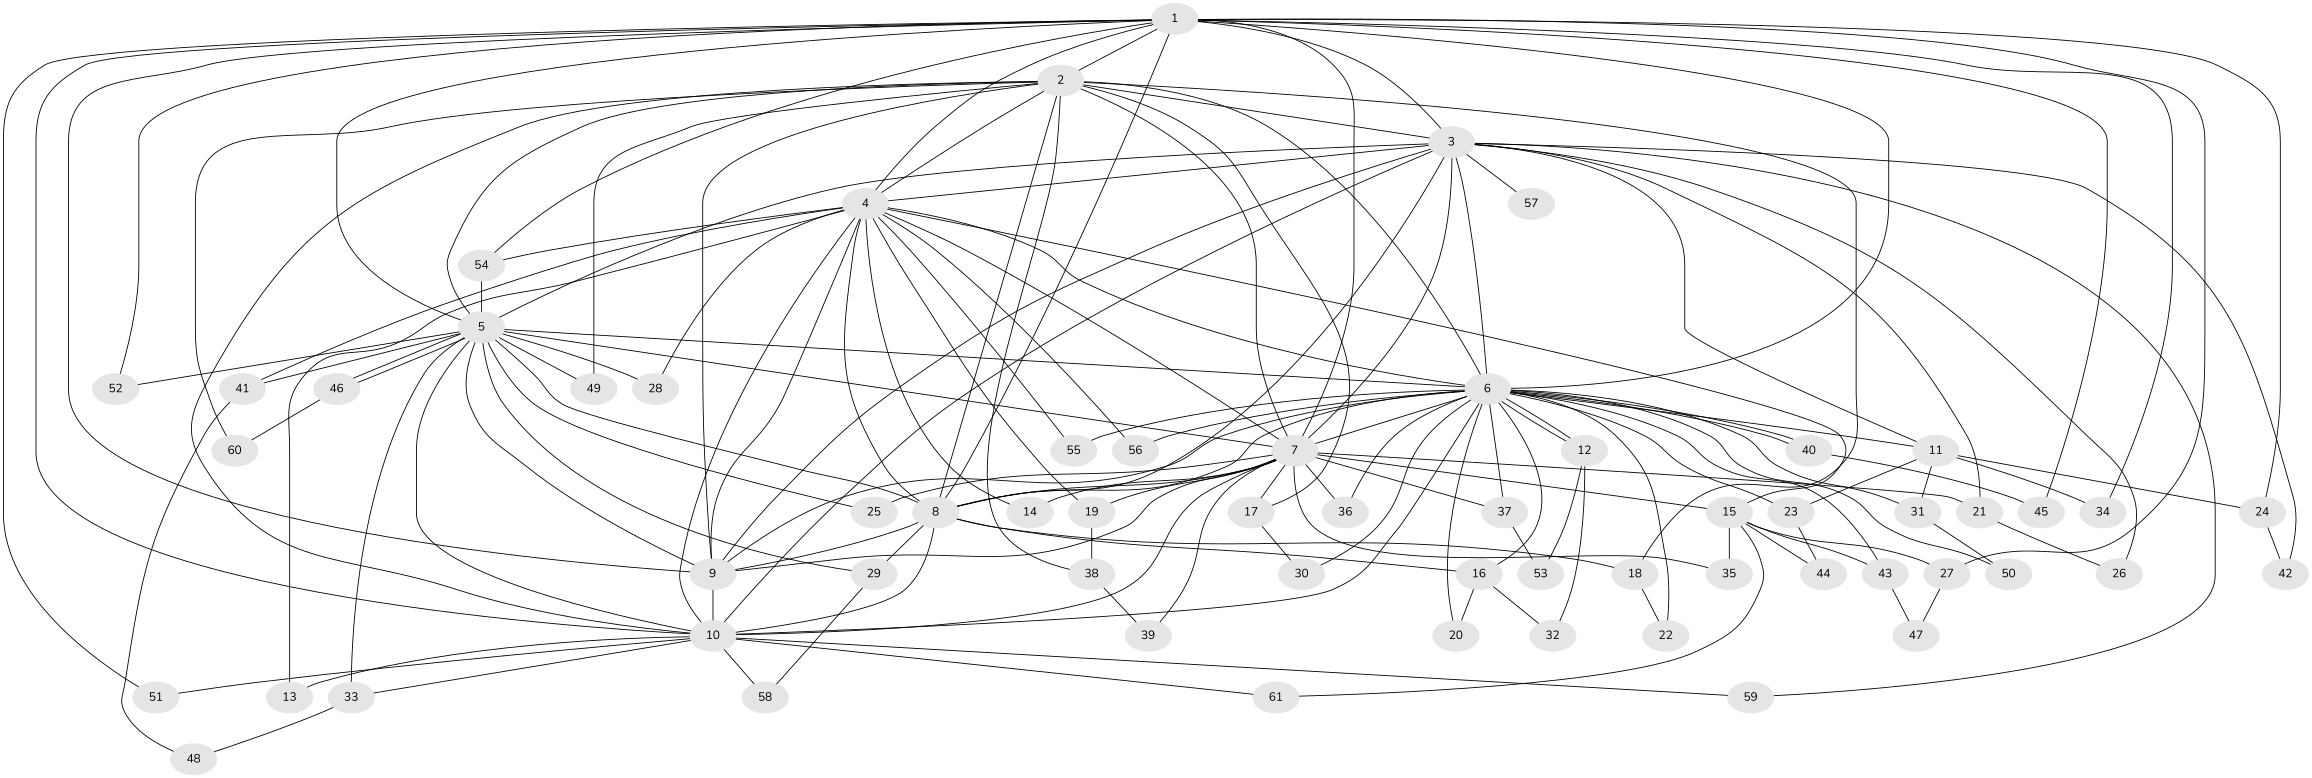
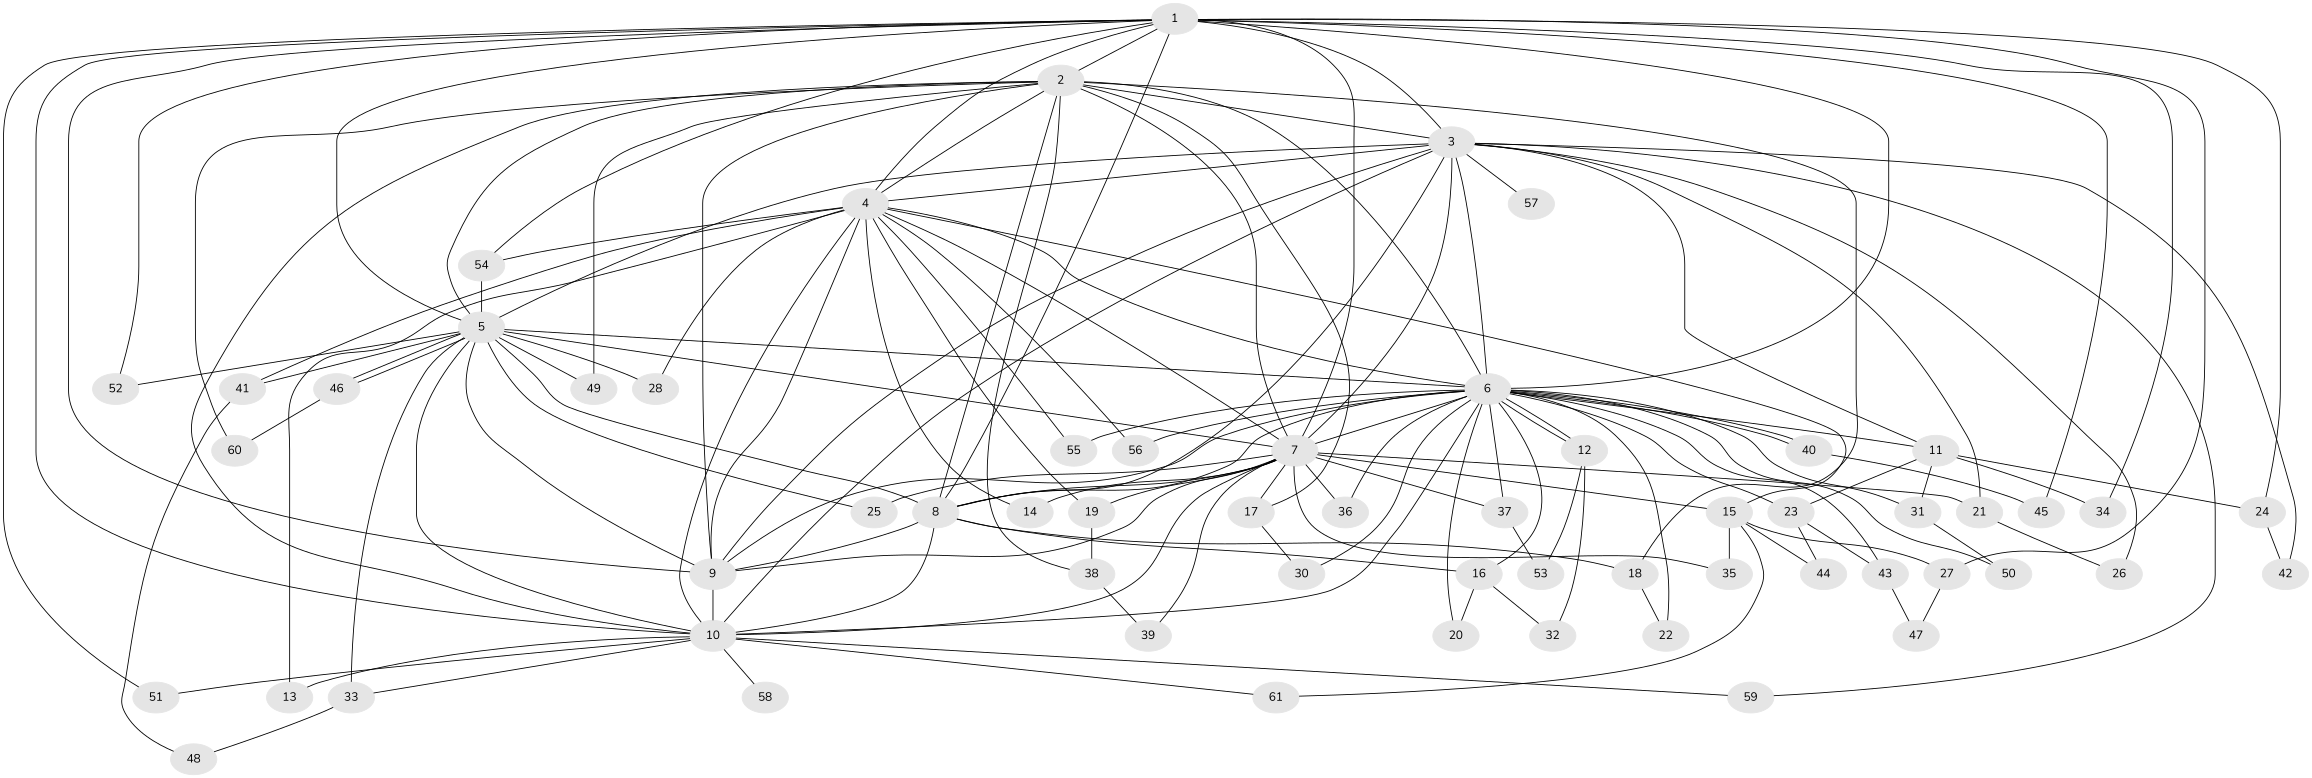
edge "4" -- "8": removed
edge "15" -- "43": now "23" -- "43"
node "29": removed
